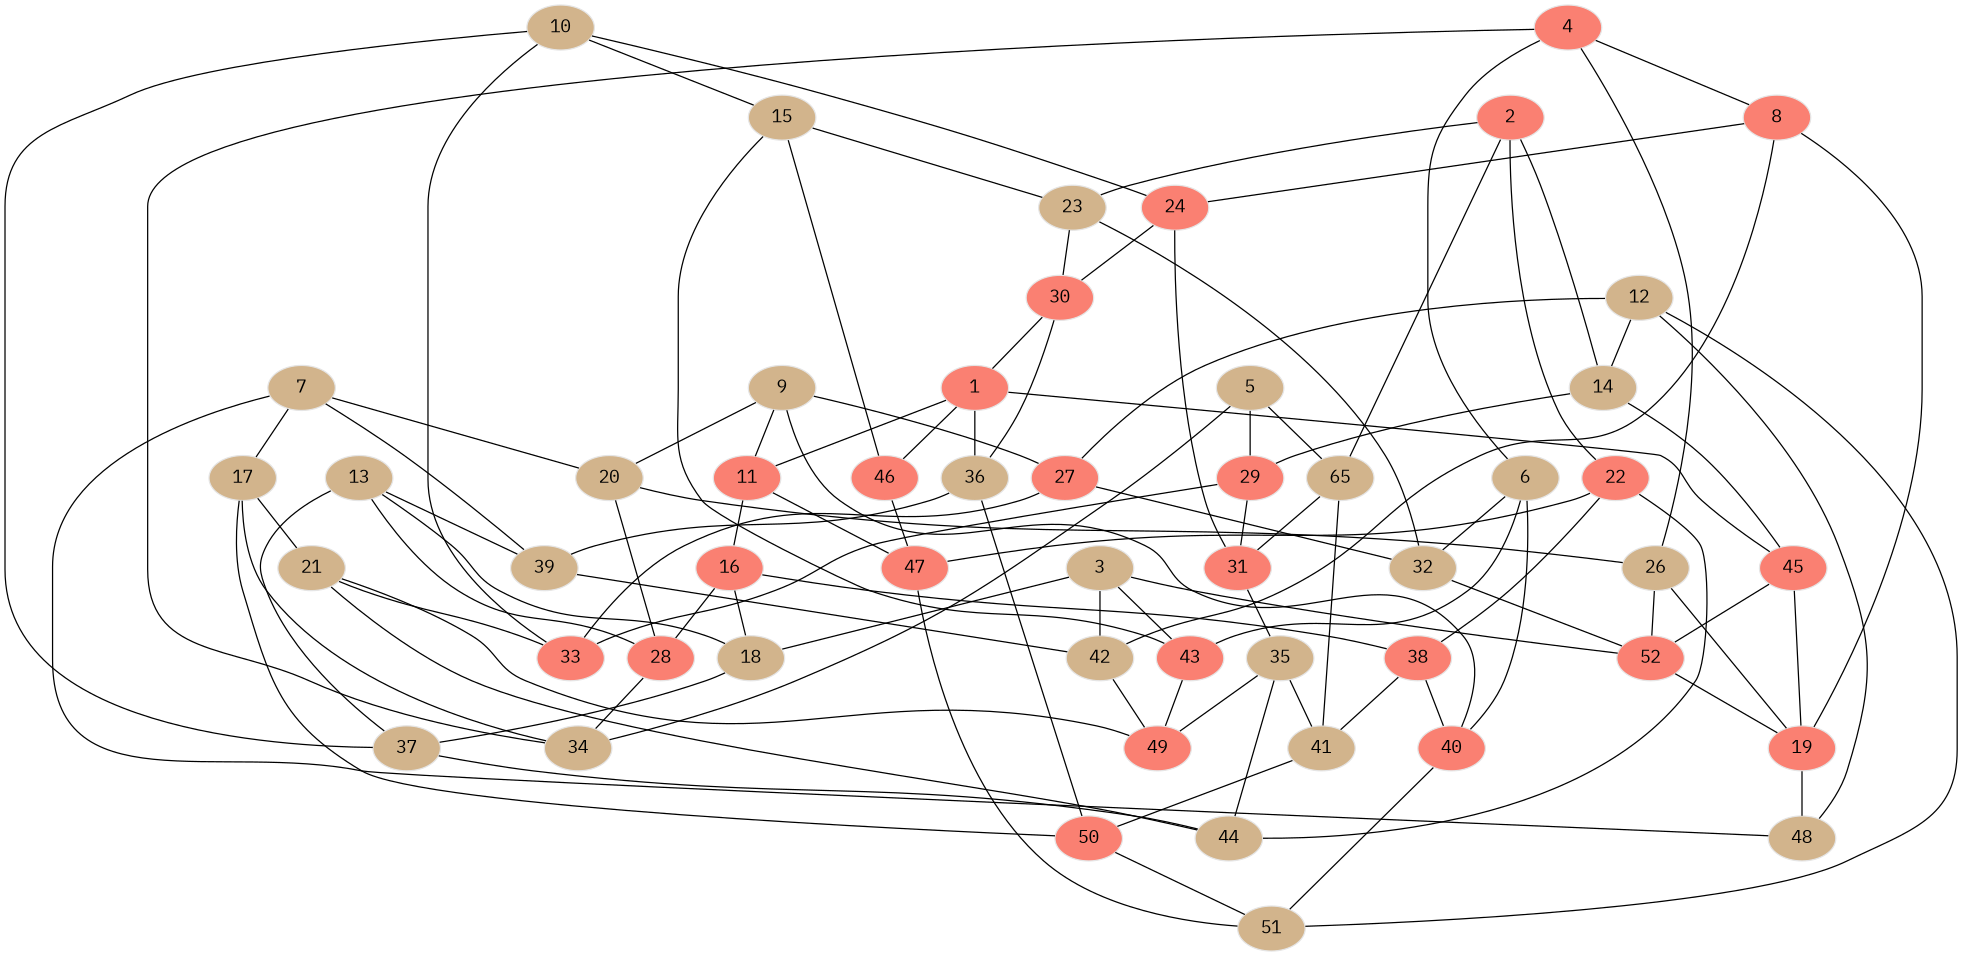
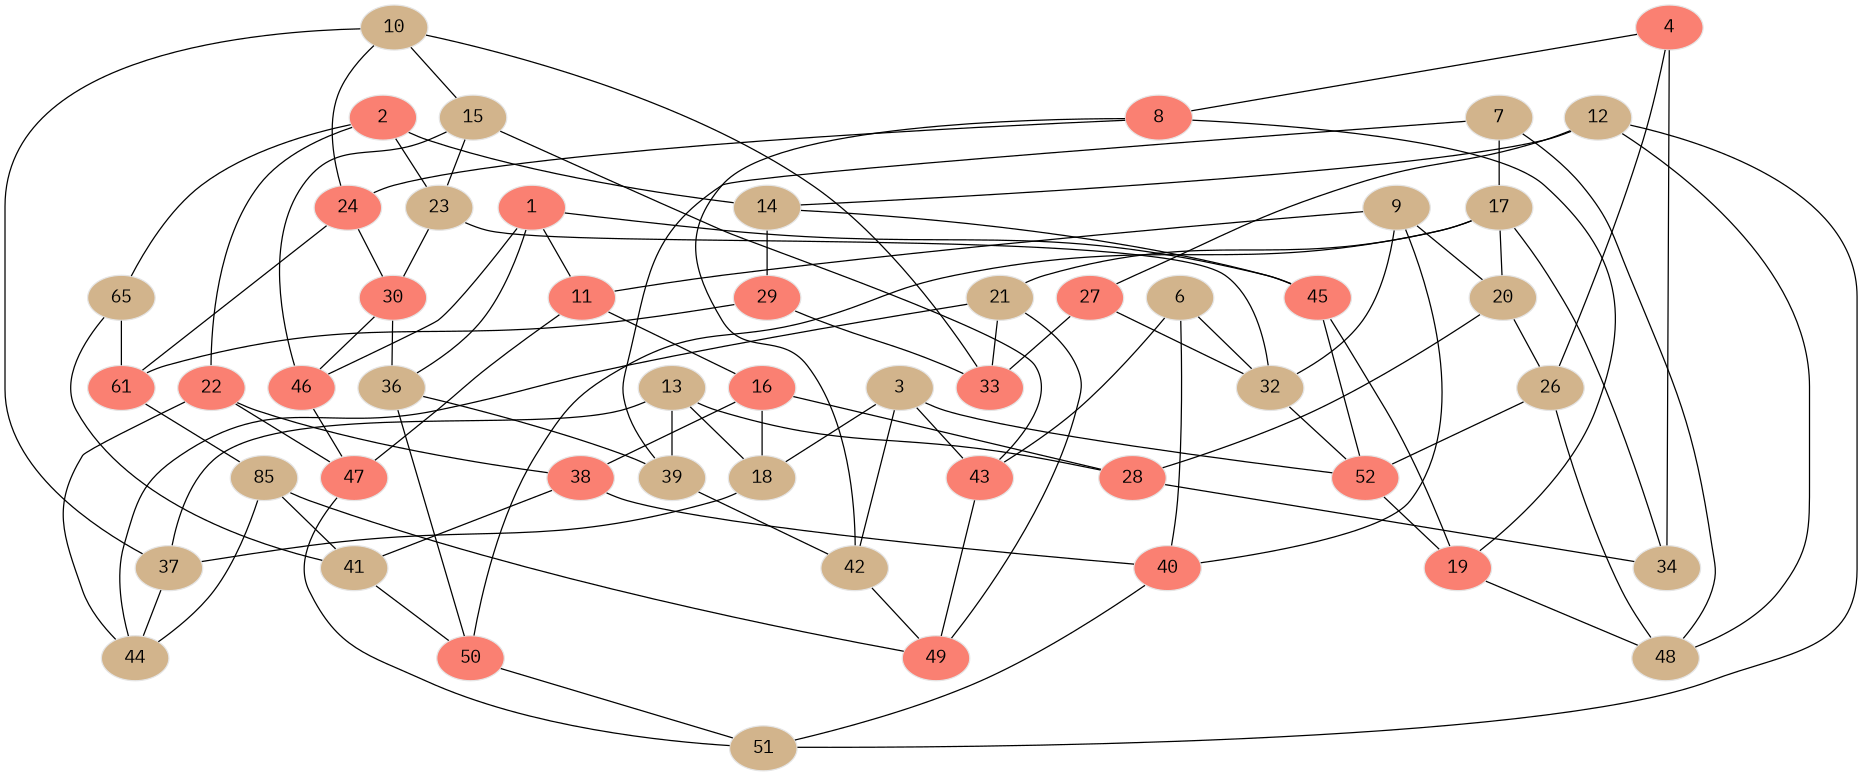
edge "4" -- "6": removed
edge "30" -- "1": now "30" -- "46"
node "5": removed
edge "9" -- "27": now "9" -- "32"
edge "7" -- "20": now "17" -- "20"
node "31": label "31" -> "61"
node "35": label "35" -> "85"
edge "26" -- "19": now "26" -- "48"
